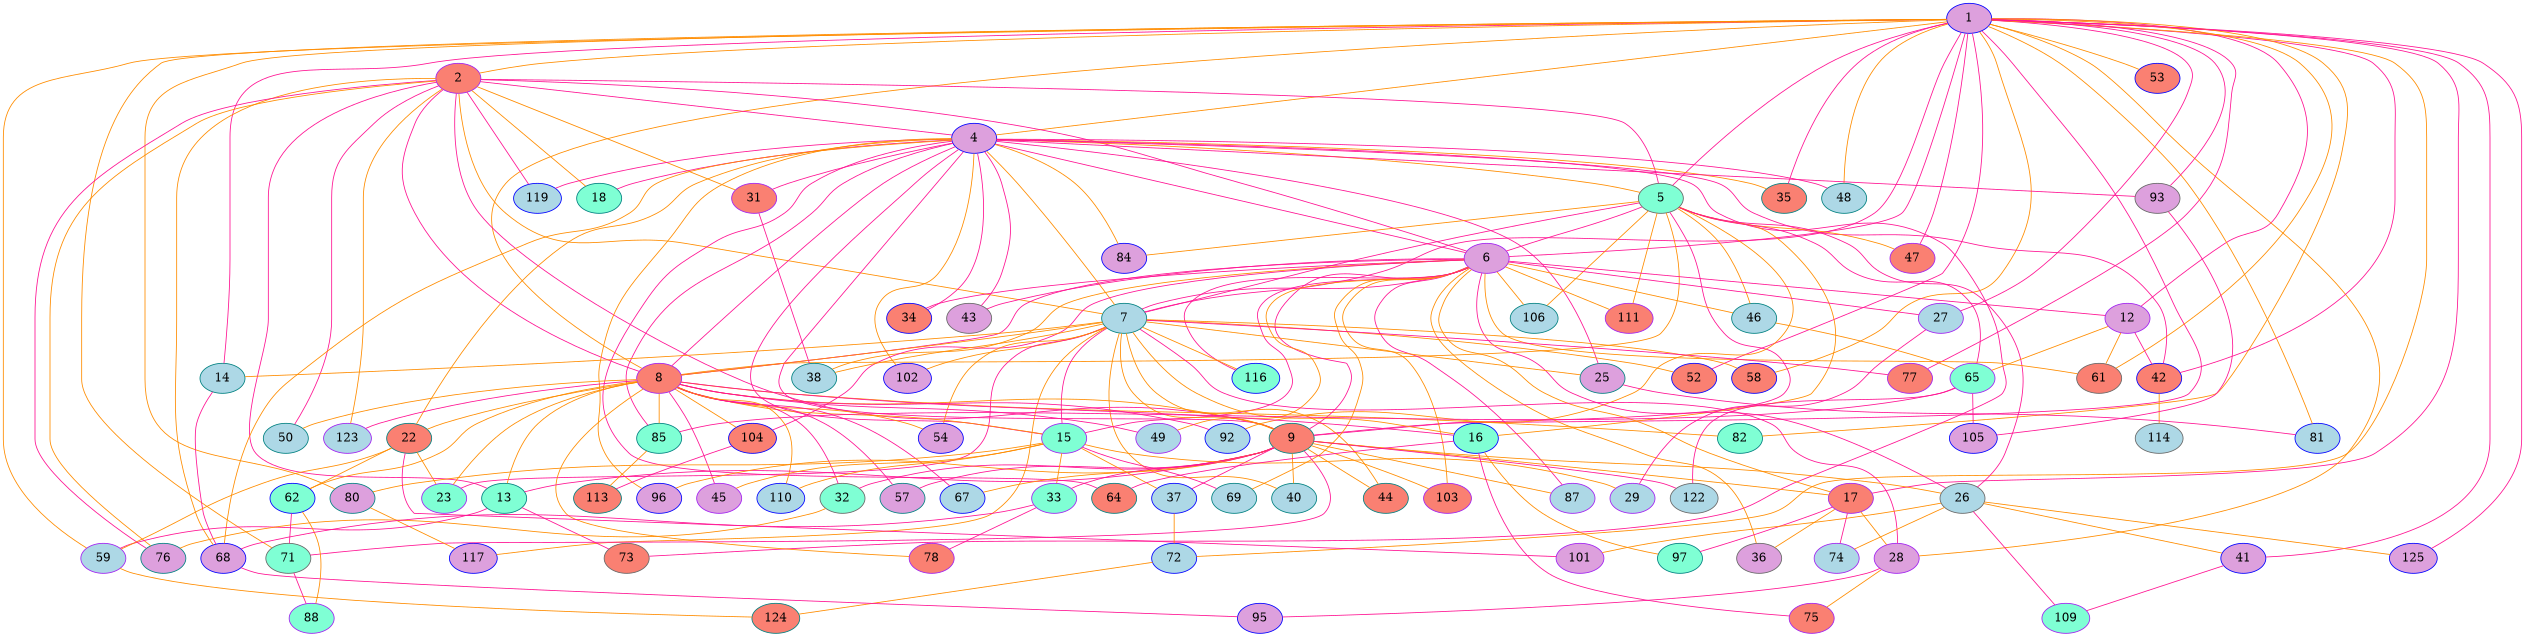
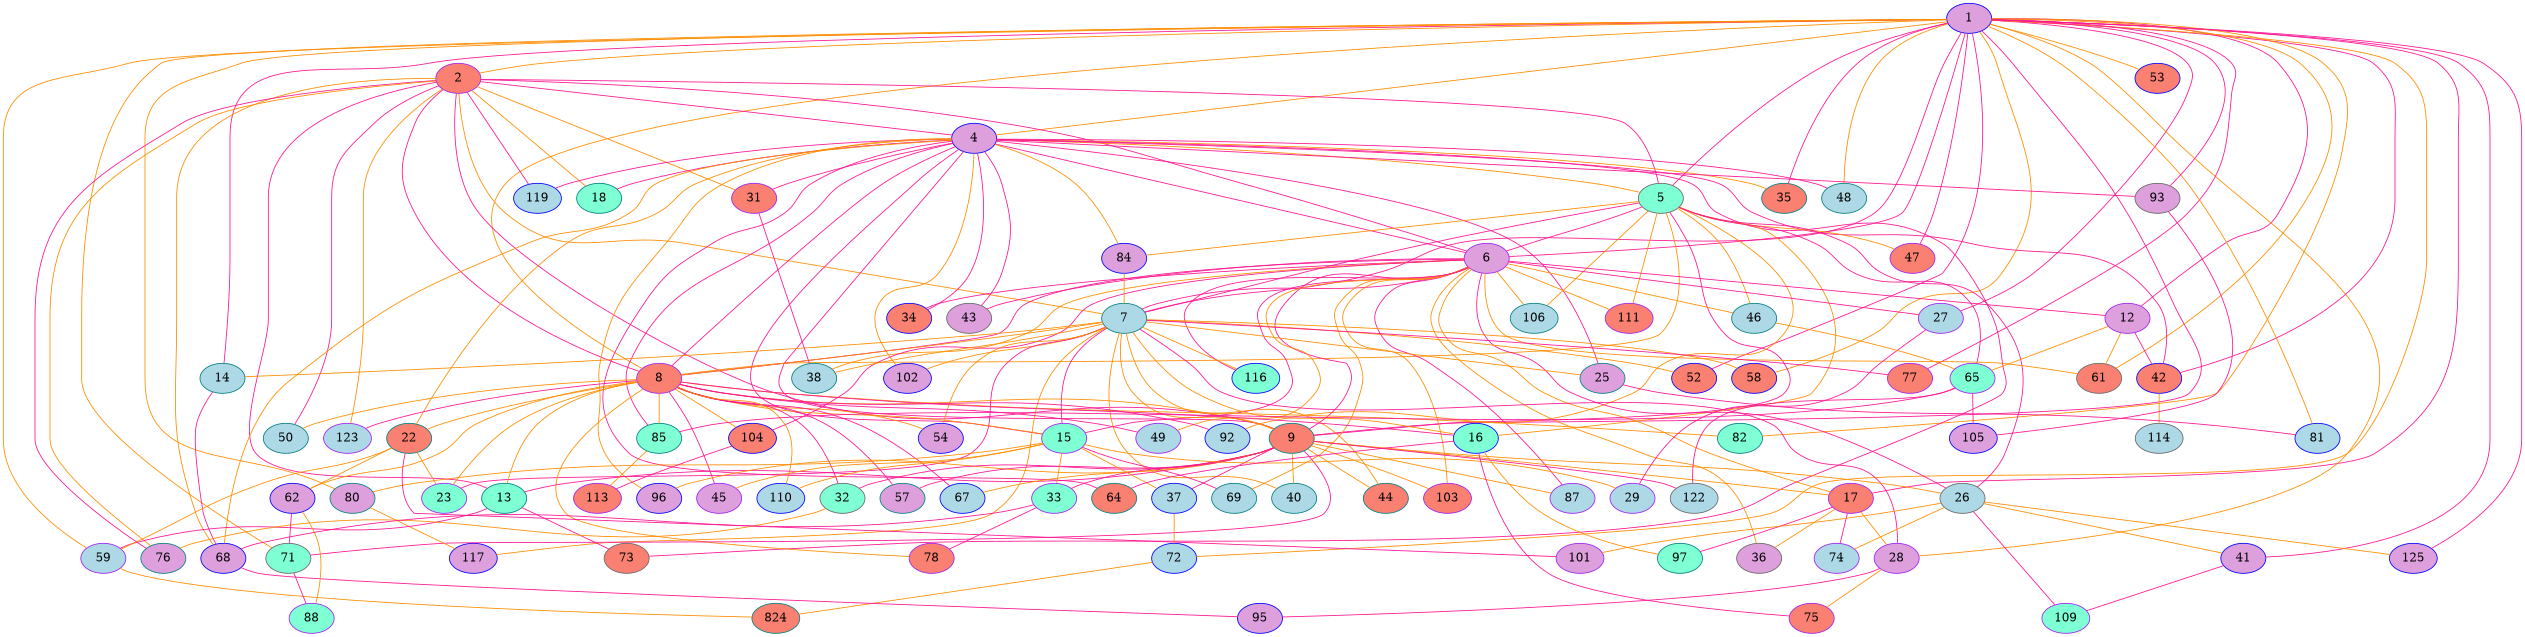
edge "4" -- "7": now "84" -- "7"
node "62": fillcolor aquamarine -> plum
node "113": color teal -> purple
node "124": label "124" -> "824"
